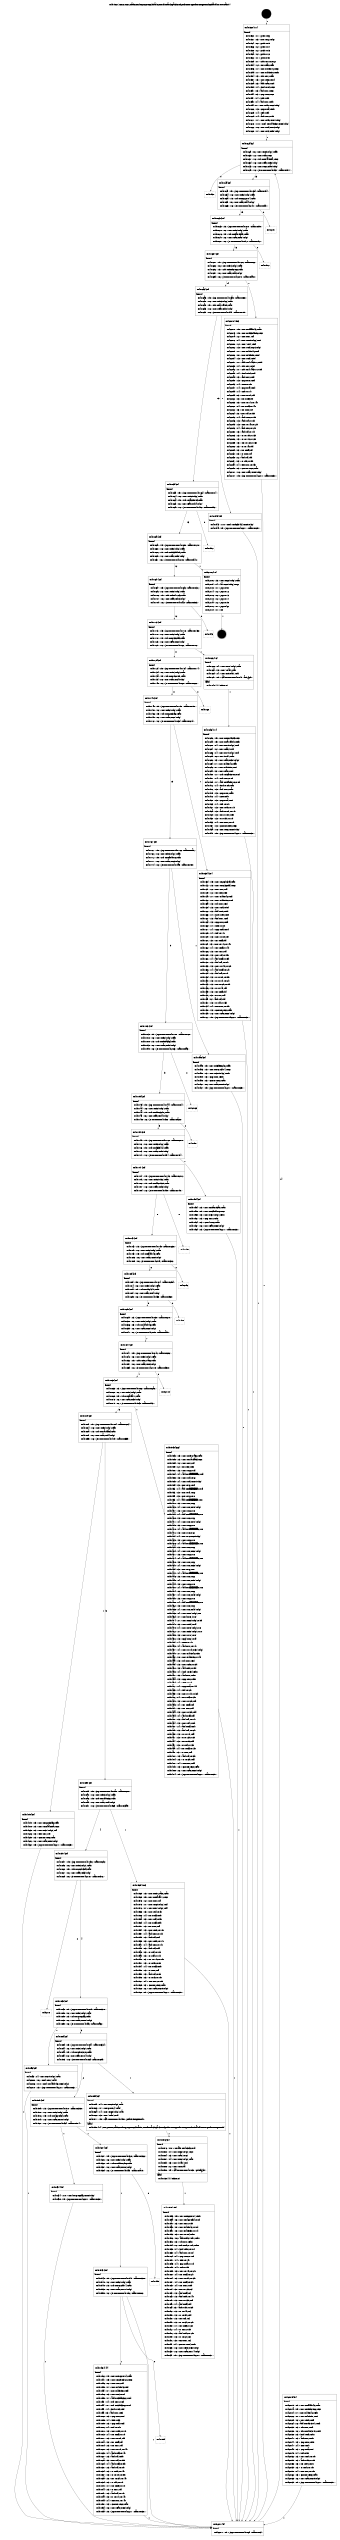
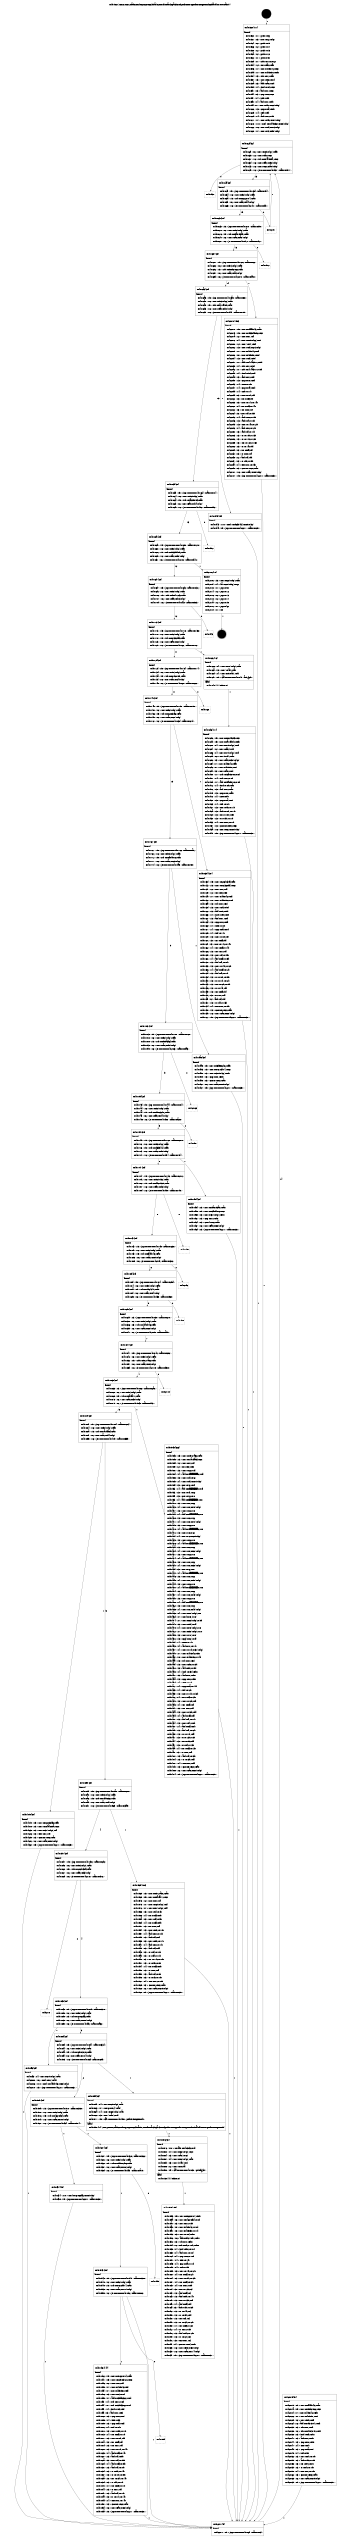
edge "0x4015c0 [111]" -> "0x40162f [32]": now "0x4021b1" -> "0x40162f [32]"
edge "0x4017bb [28]" -> "0x4017d7 [28]": added, label "8"
